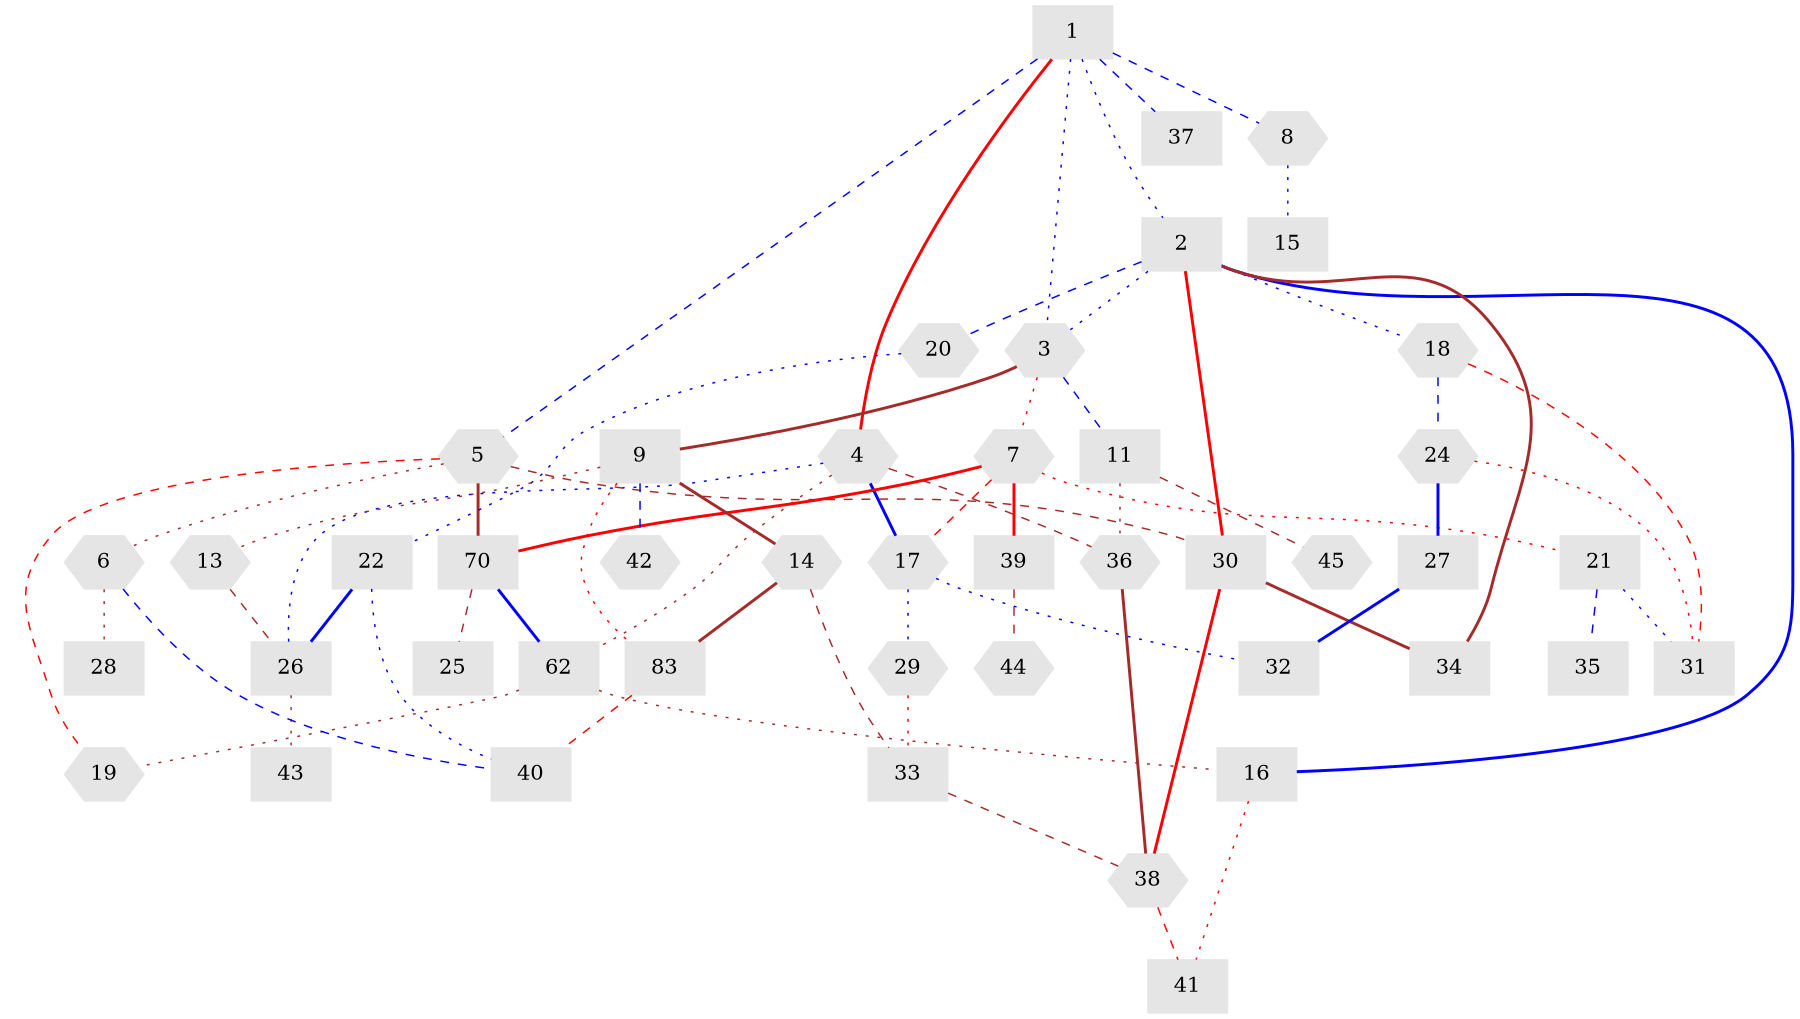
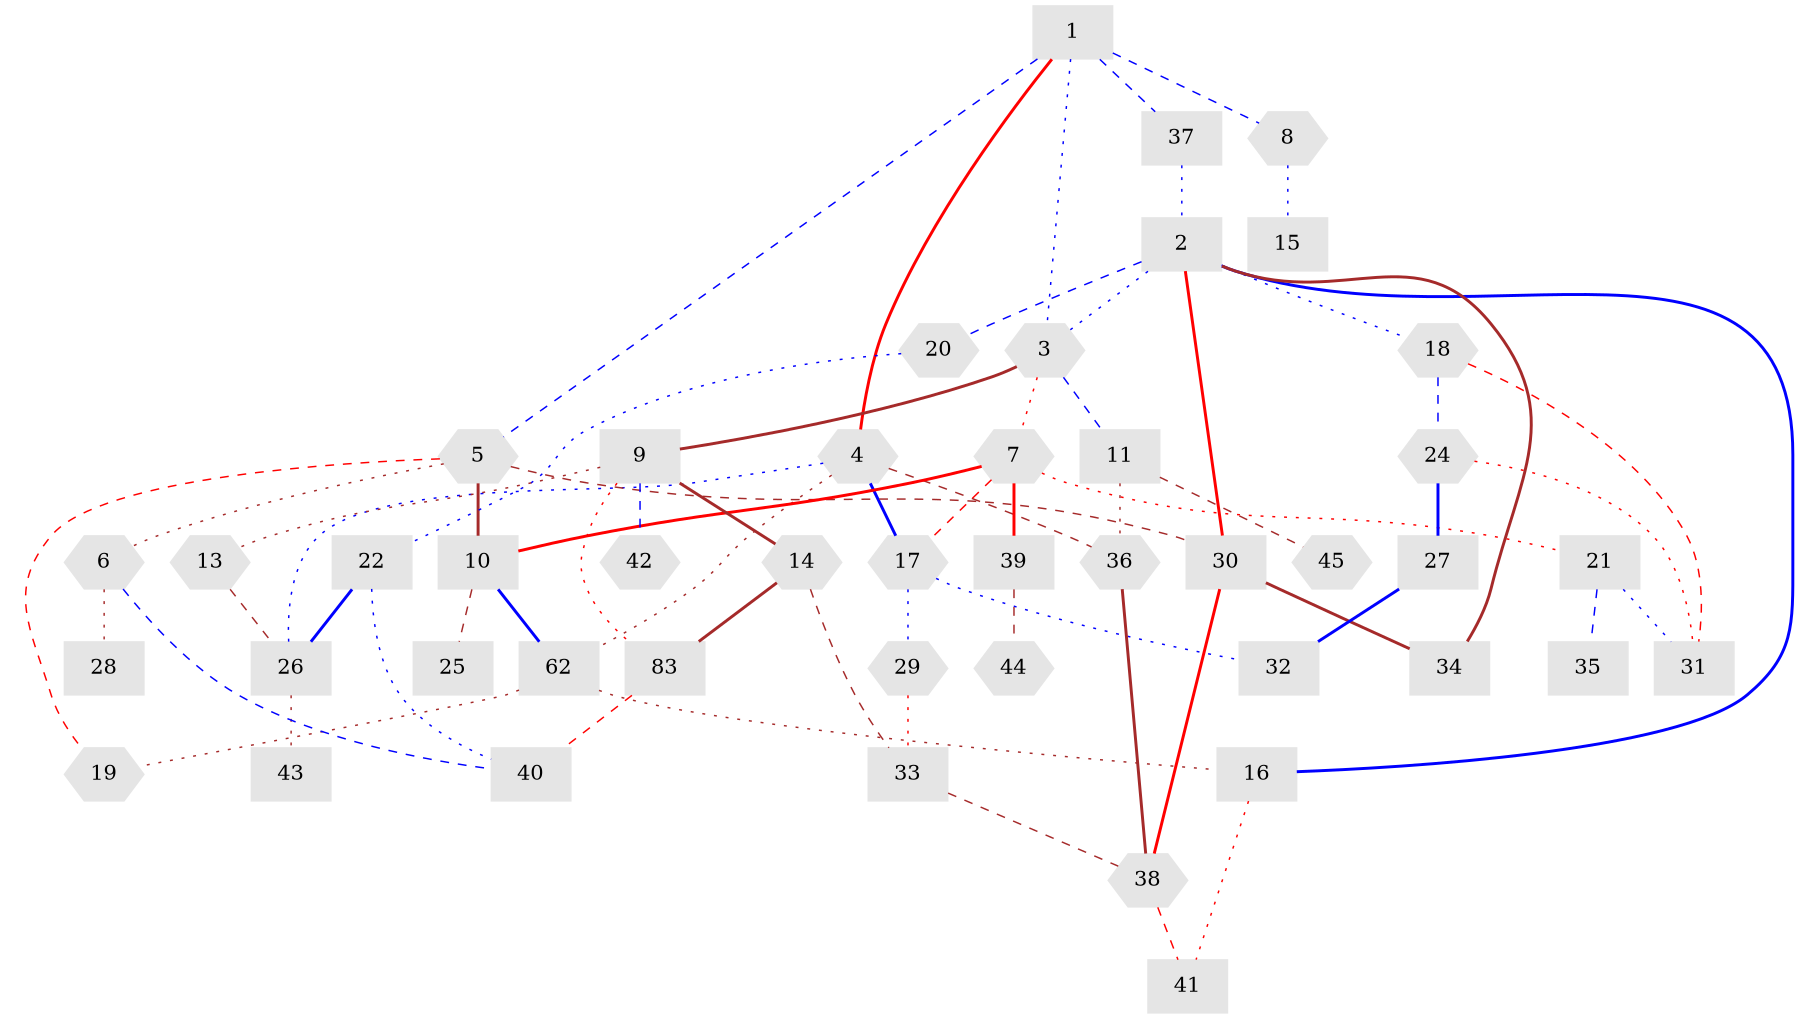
edge "1" -- "2": now "37" -- "2"
node "70": label "70" -> "10"
